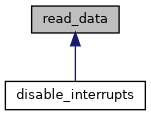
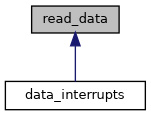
node "disable_interrupts": label "disable_interrupts" -> "data_interrupts"
